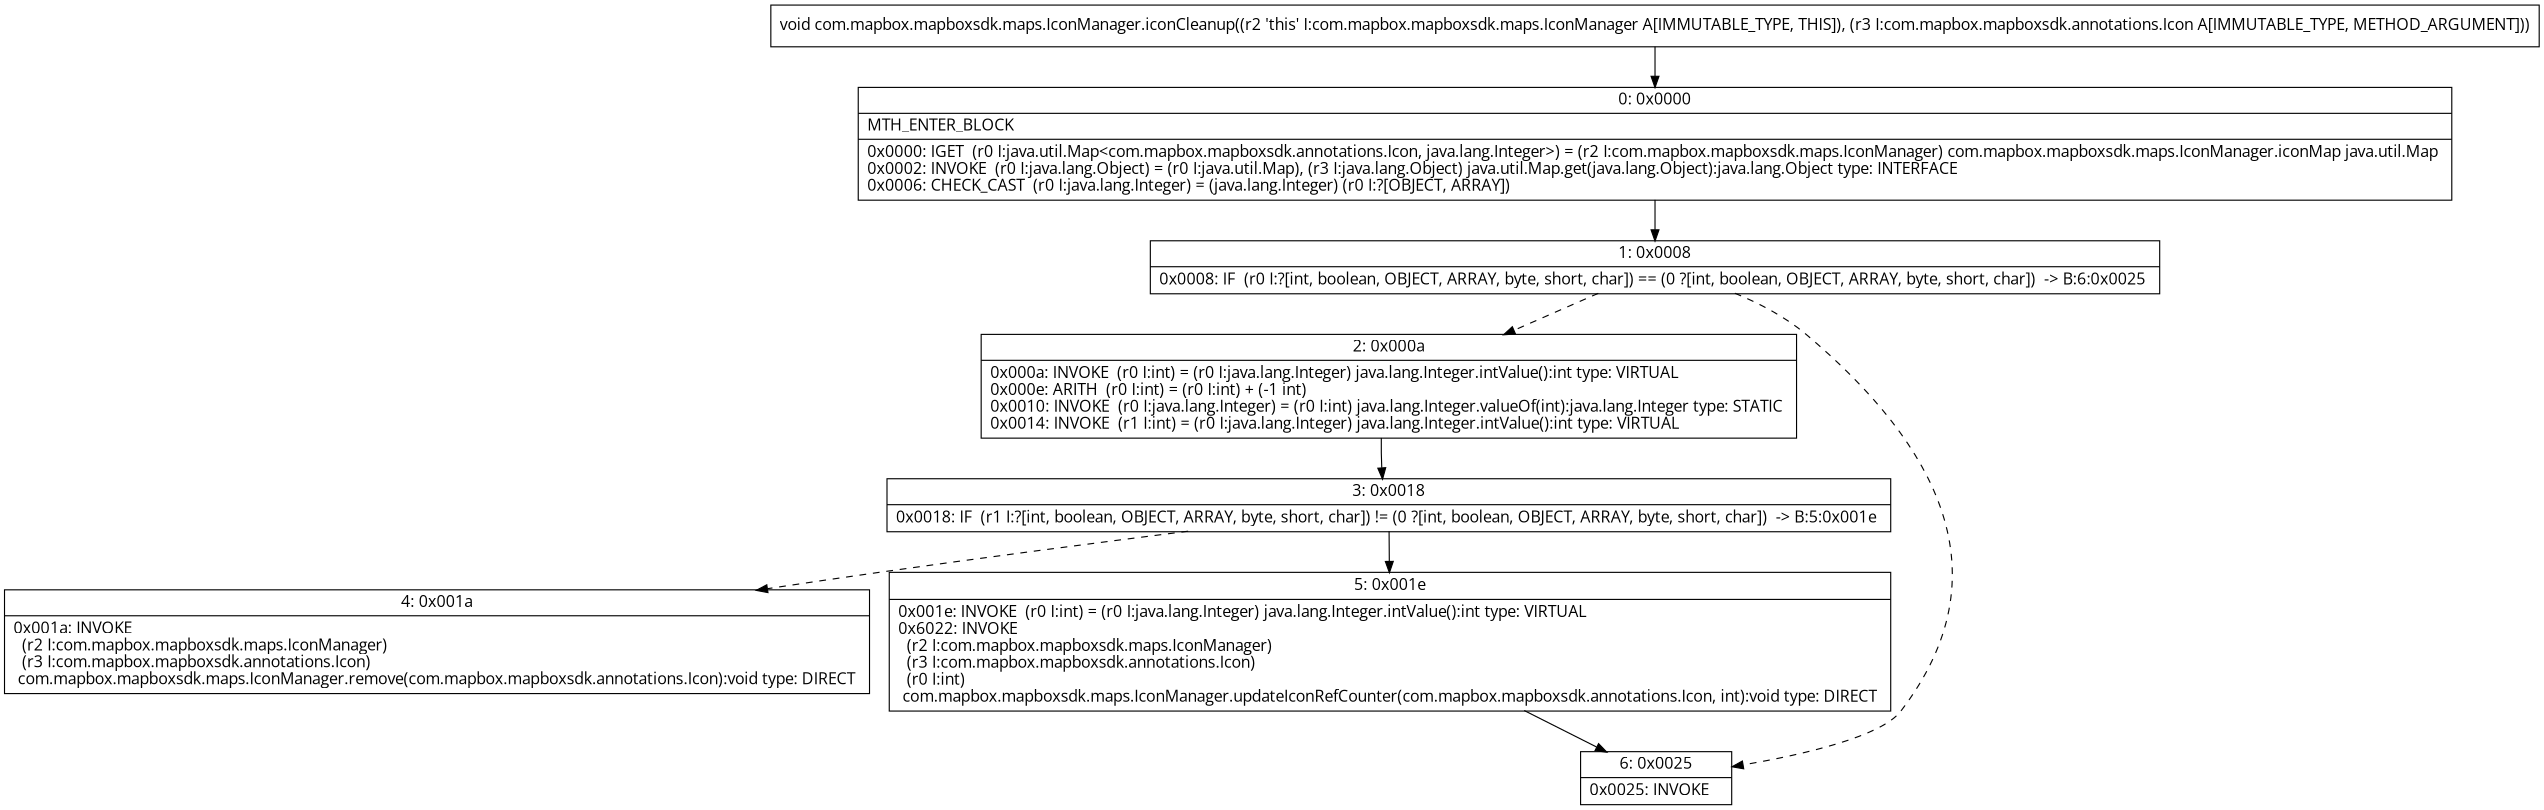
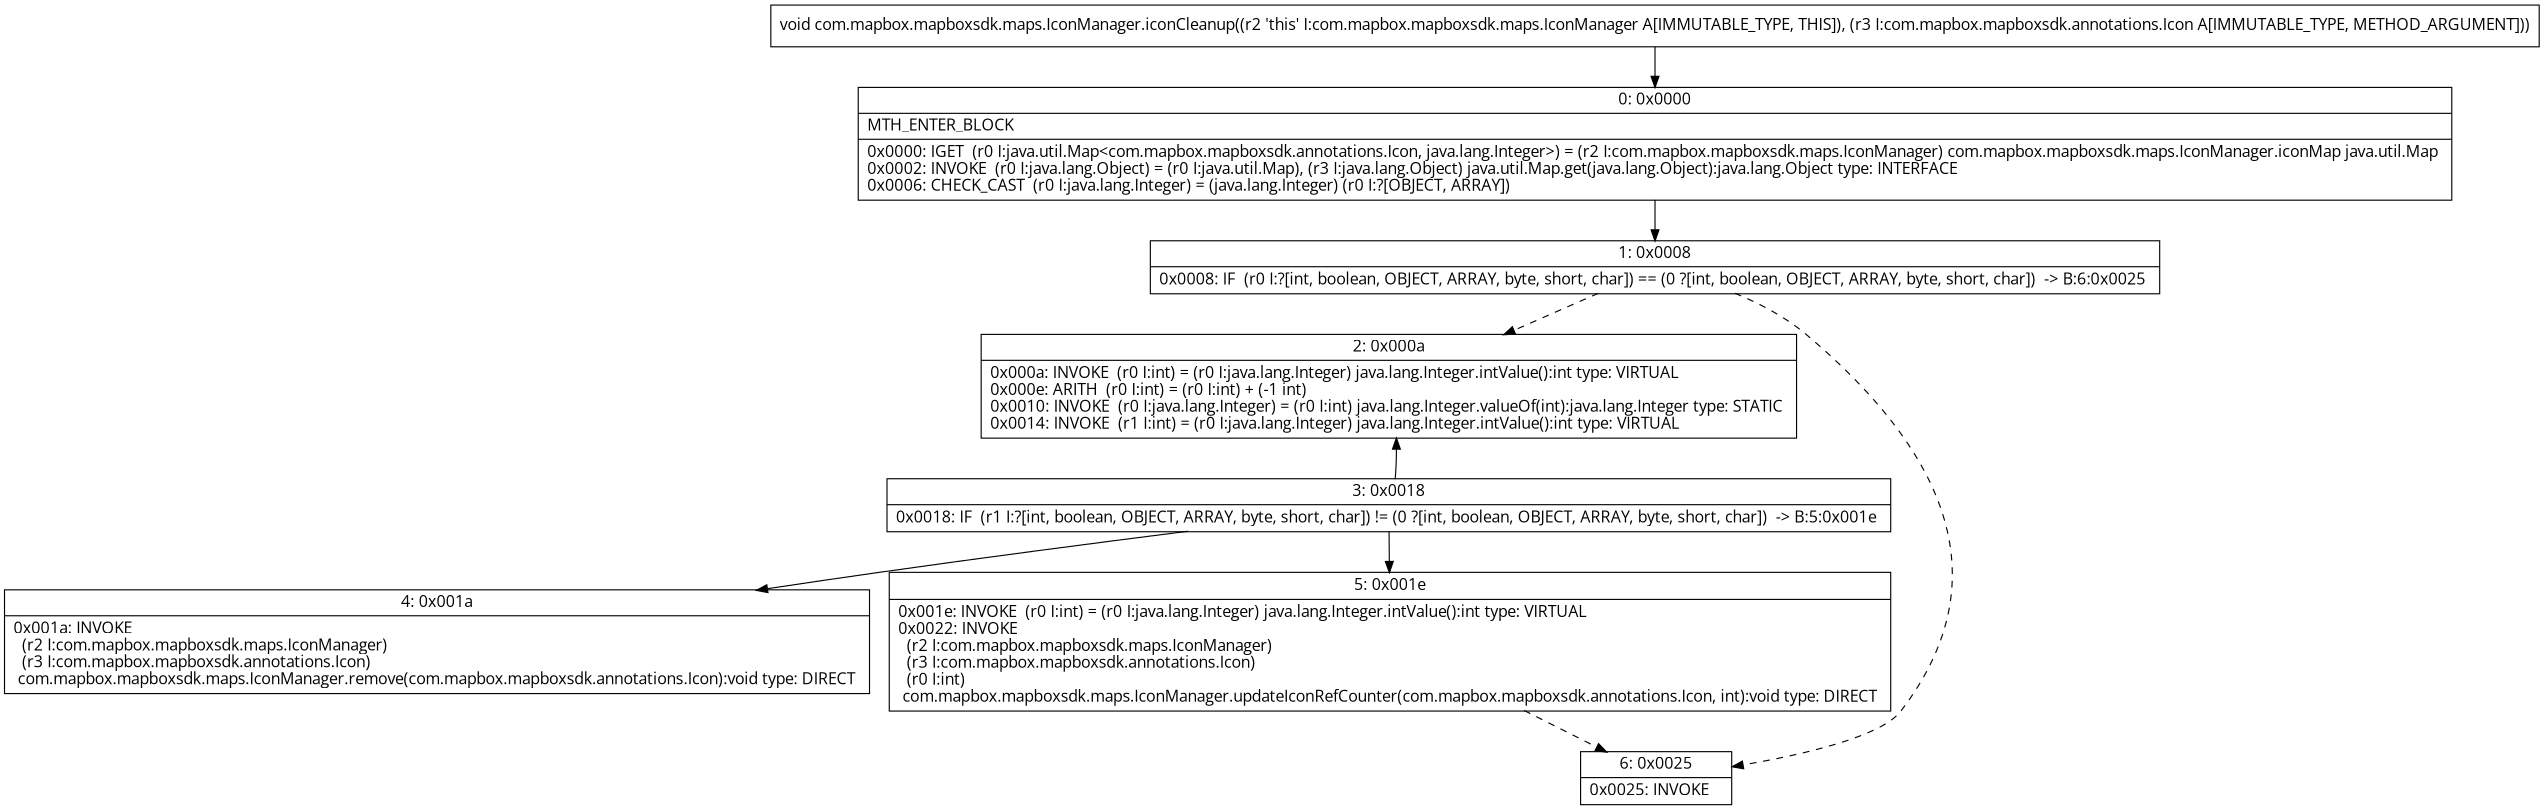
edge "2: 0x000a" -> "3: 0x0018": reversed
edge "3: 0x0018" -> "4: 0x001a": style dashed -> solid
node "5: 0x001e": text "0x6022: INVOKE" -> "0x0022: INVOKE"
edge "5: 0x001e" -> "6: 0x0025": style solid -> dashed
